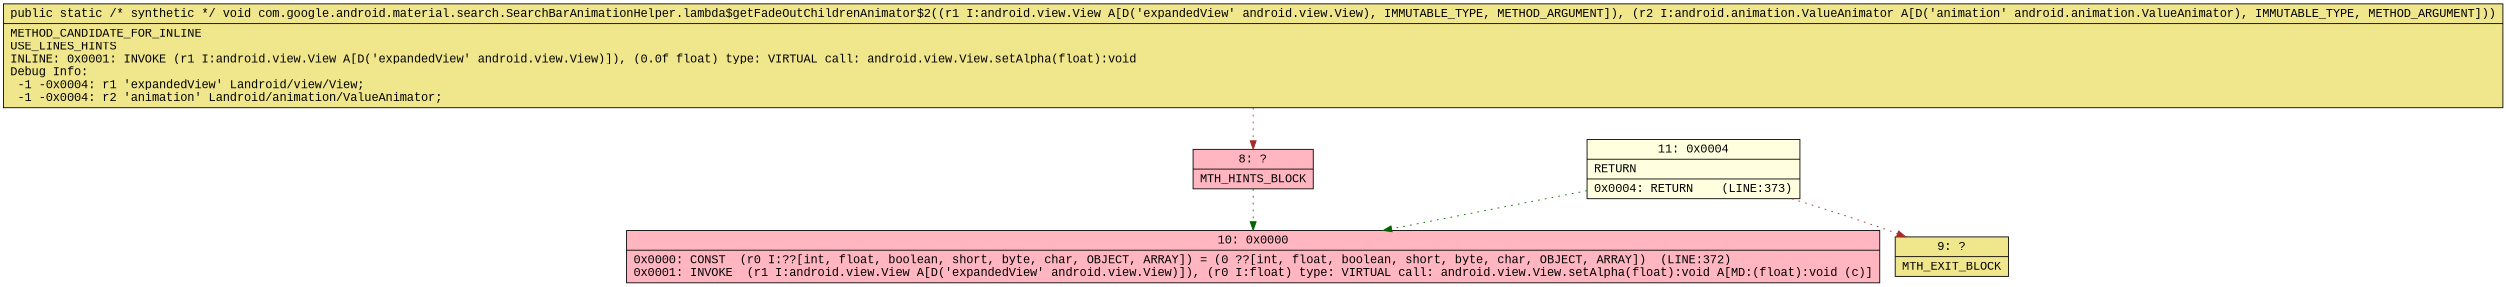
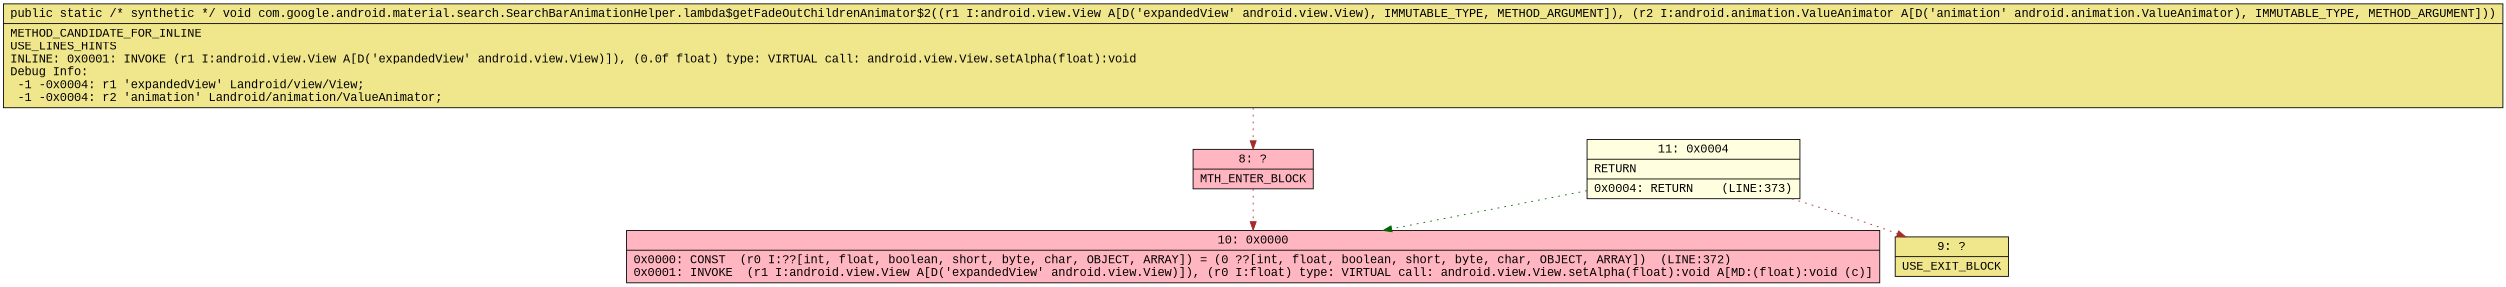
node "8: ?": text "MTH_HINTS_BLOCK" -> "MTH_ENTER_BLOCK"
edge "8: ?" -> "10: 0x0000": color darkgreen -> brown
node "9: ?": text "MTH_EXIT_BLOCK" -> "USE_EXIT_BLOCK"
